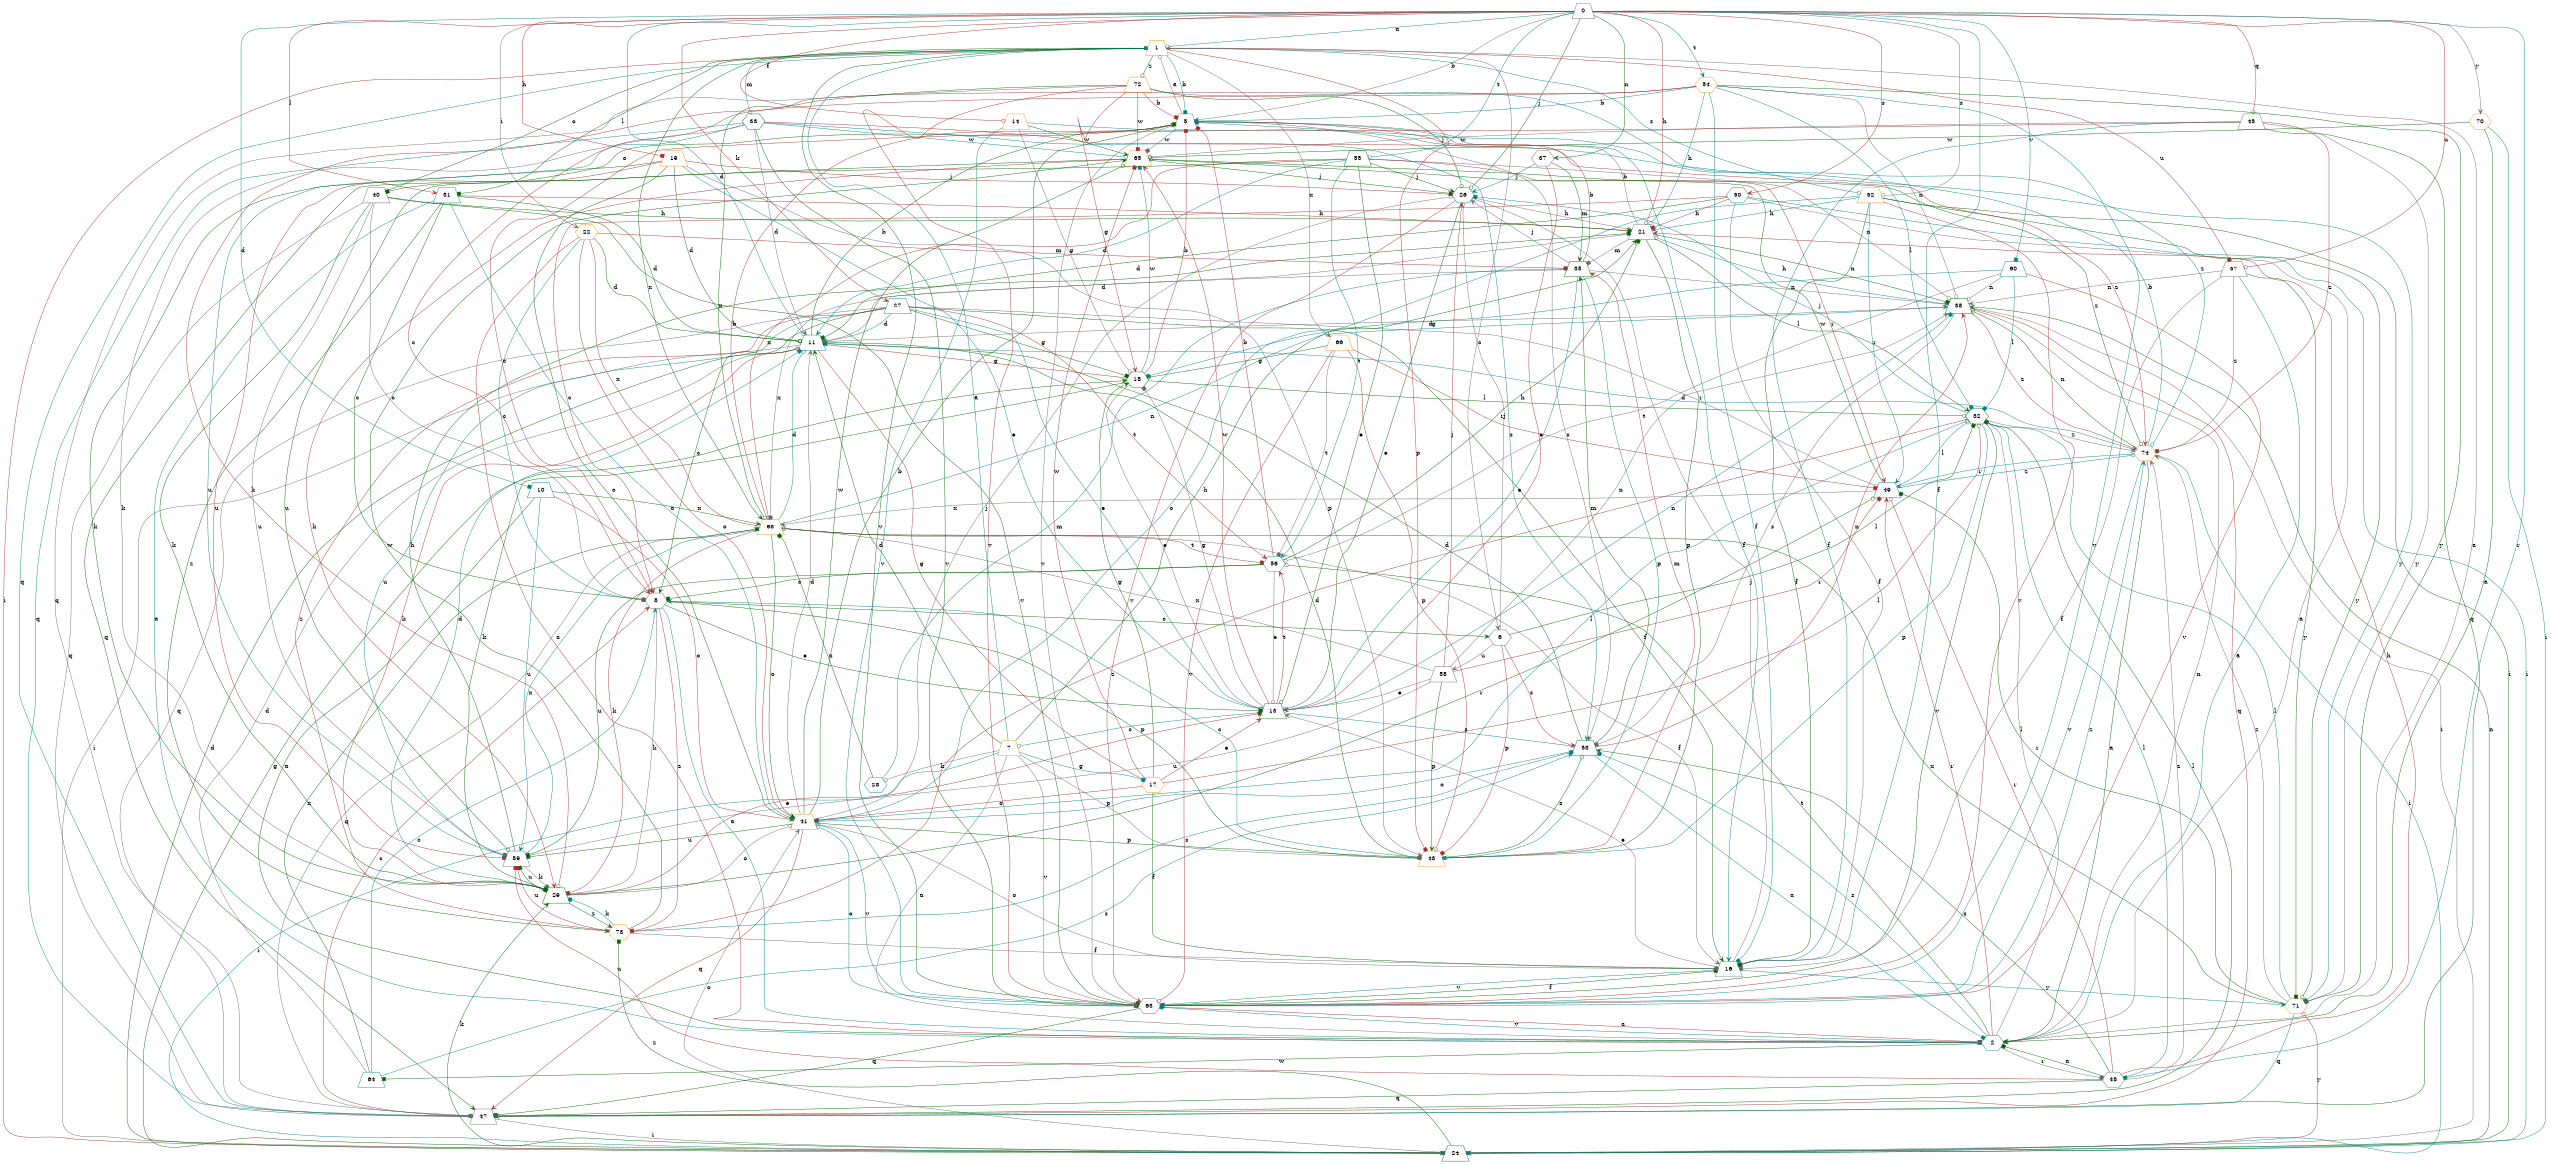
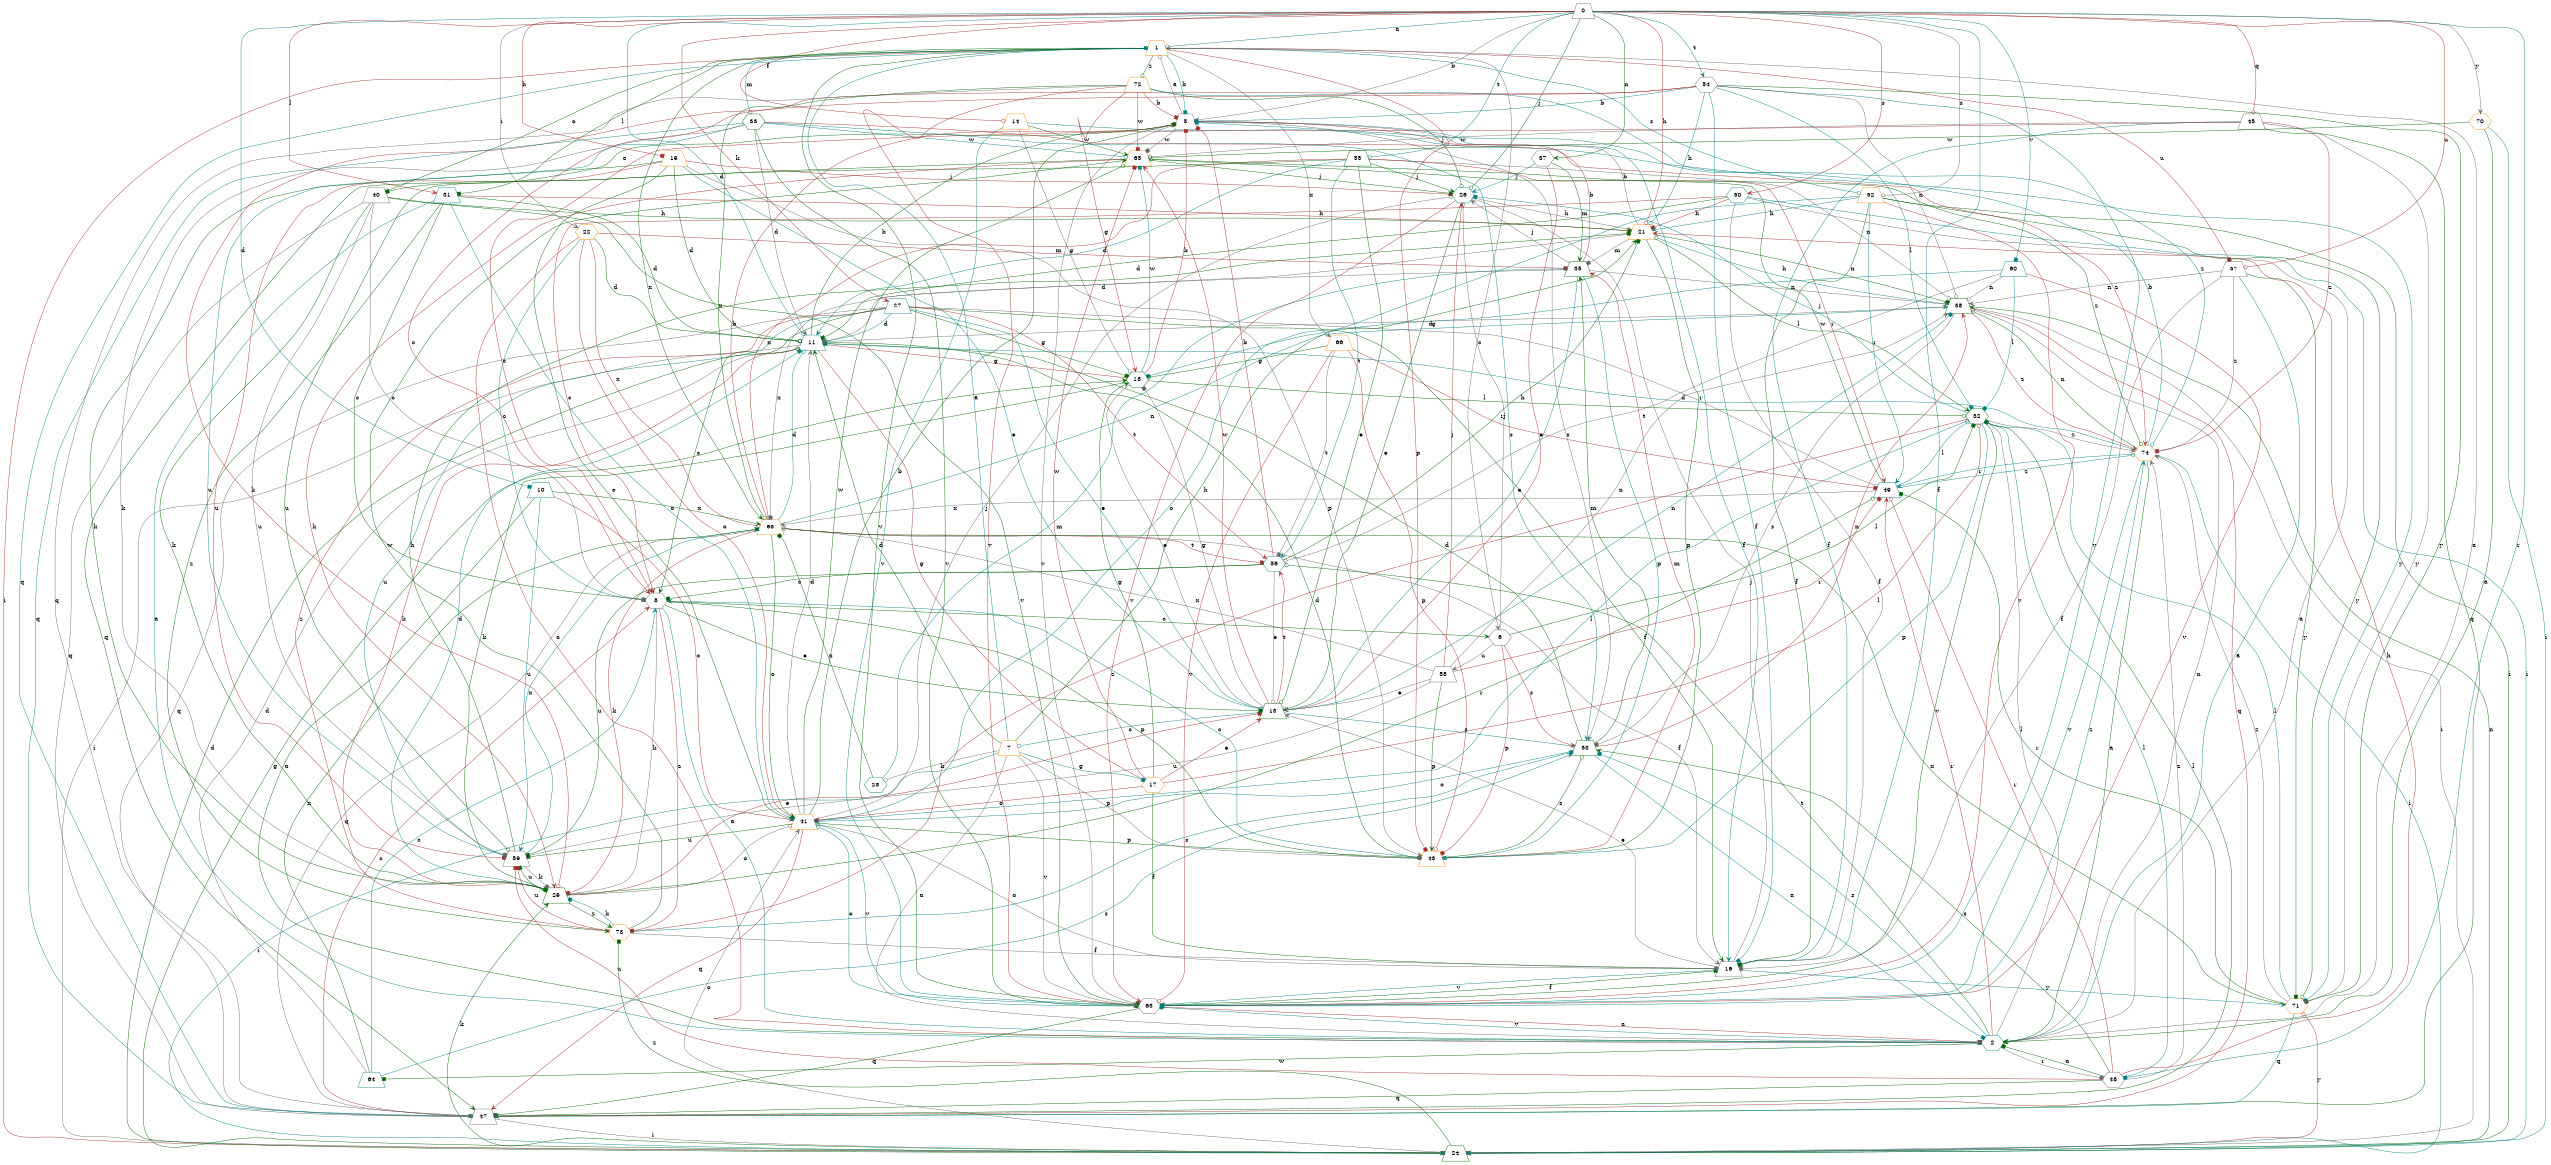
node "54": color darkorange -> gray40
node "21": color gray40 -> darkorange
